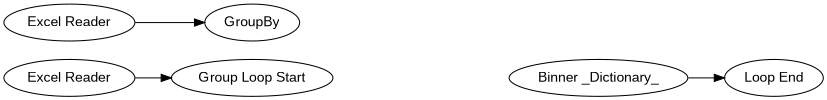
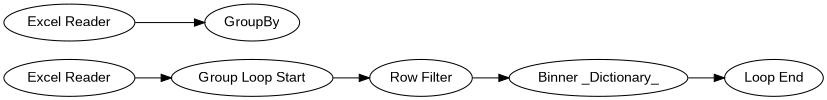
node "Row Filter": added
